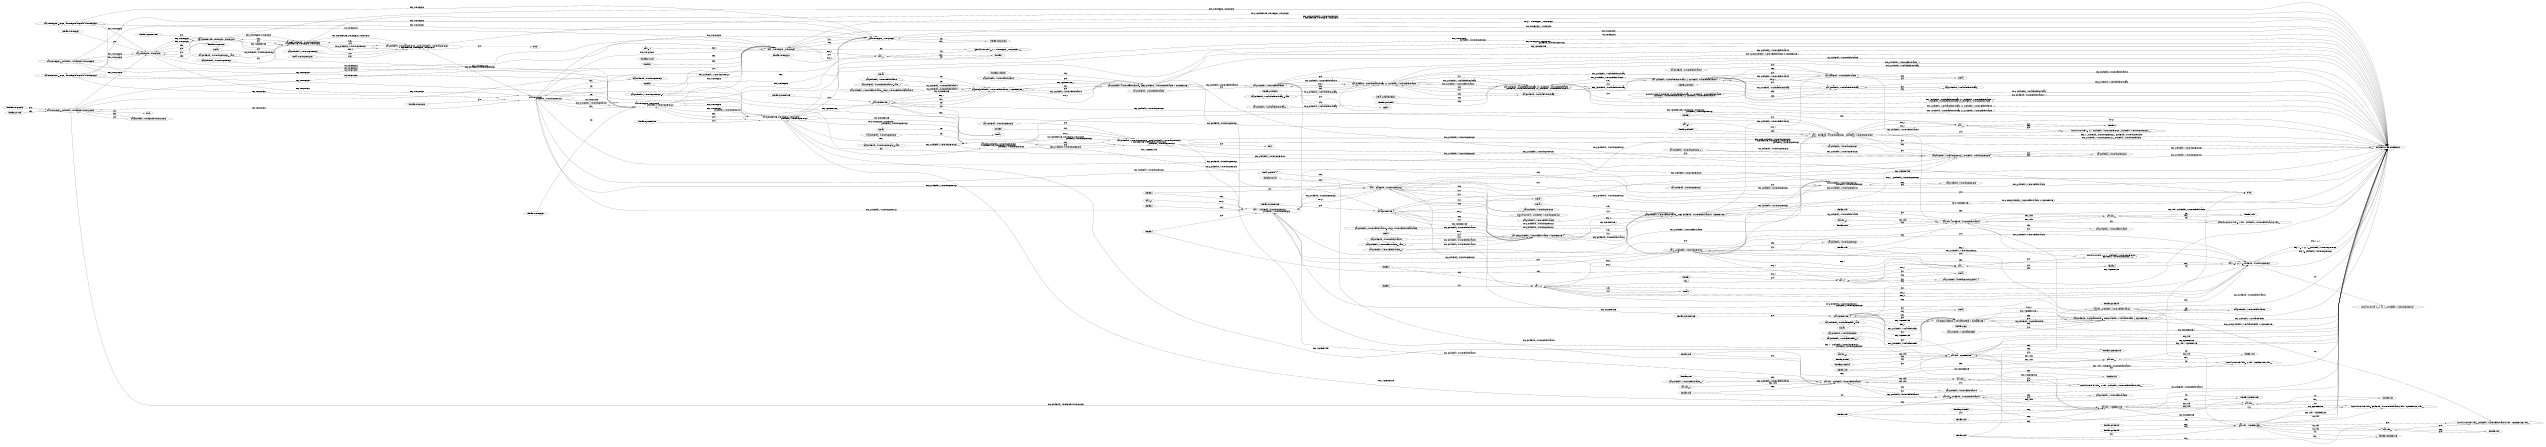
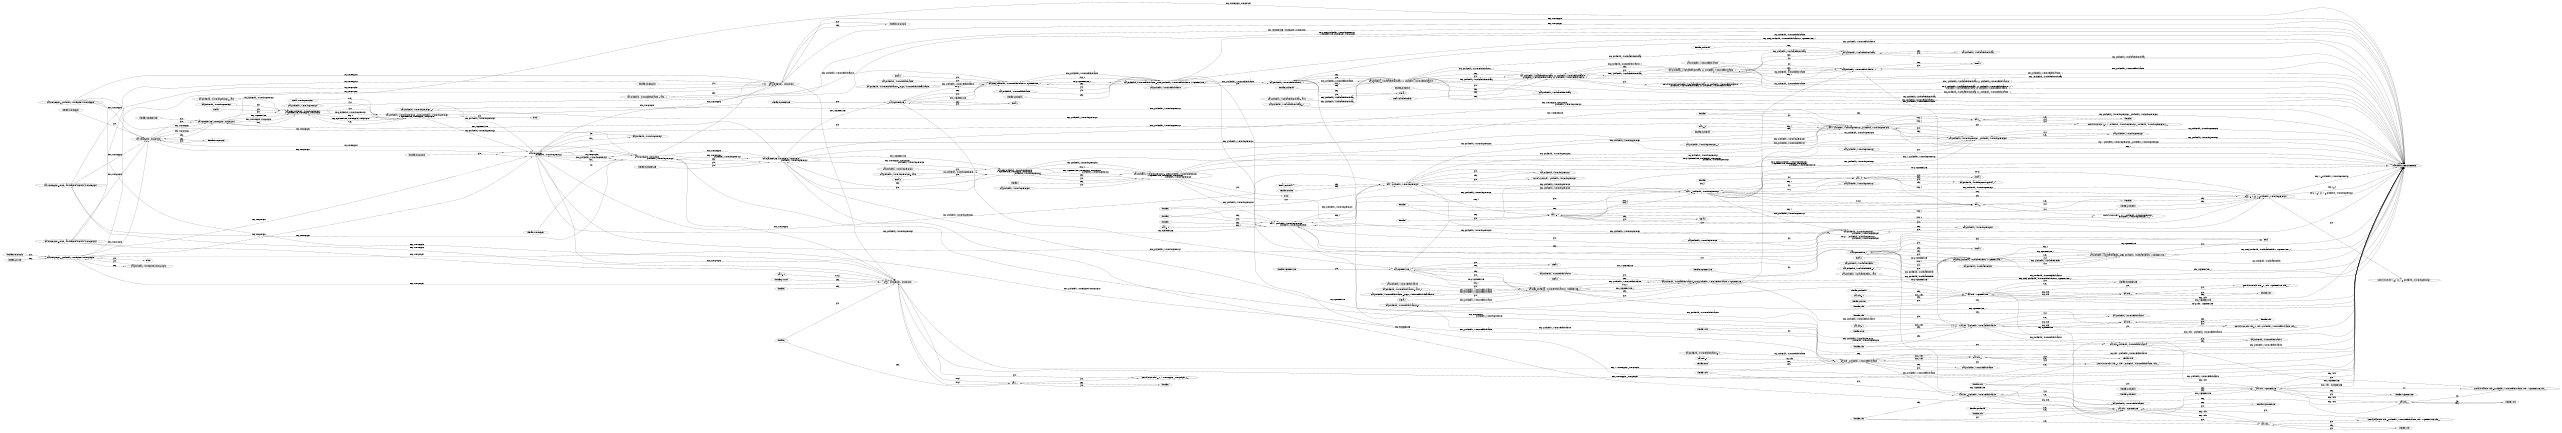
edge "(Call,i < num_neg_pics + num_pos_pics)" -> "(Call,num_neg_pics + num_pos_pics)": now "(Call,ps_slice_hdr->i1_num_ref_idx_l0_active = value + 1)" -> "(Call,num_neg_pics + num_pos_pics)"
edge "(Call,ps_slice_hdr->i1_num_long_term_sps = 0)" -> "(Call,i < num_neg_pics + num_pos_pics)": now "(Call,ps_slice_hdr->i1_num_long_term_sps = 0)" -> "(Call,num_pos_pics - ps_slice_hdr->i1_num_long_term_sps)"
edge "(Call,(i != 0) && (i != ps_slice_hdr->i1_num_long_term_sps))" -> "(Call,i != 0)": removed, label "CFG:"
node "(Identifier,ps_pps)": removed
